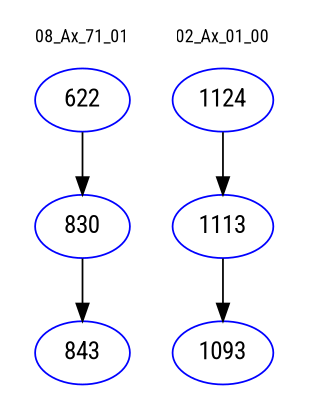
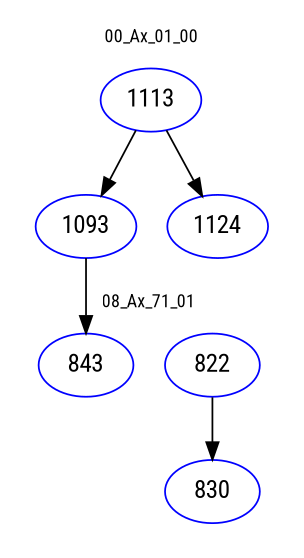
cluster "02_Ax_01_00": label "02_Ax_01_00" -> "00_Ax_01_00"
node "622": label "622" -> "822"
edge "1124" -> "1113": reversed
edge "830" -> "843": now "1093" -> "843"
